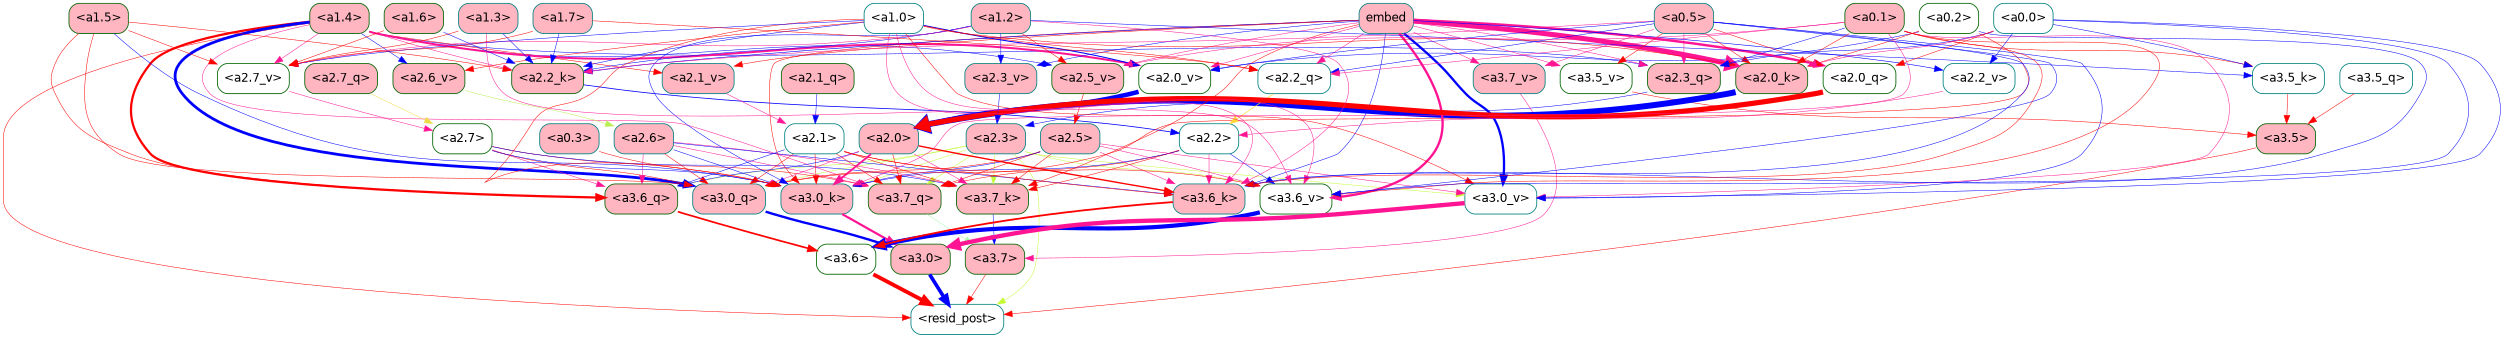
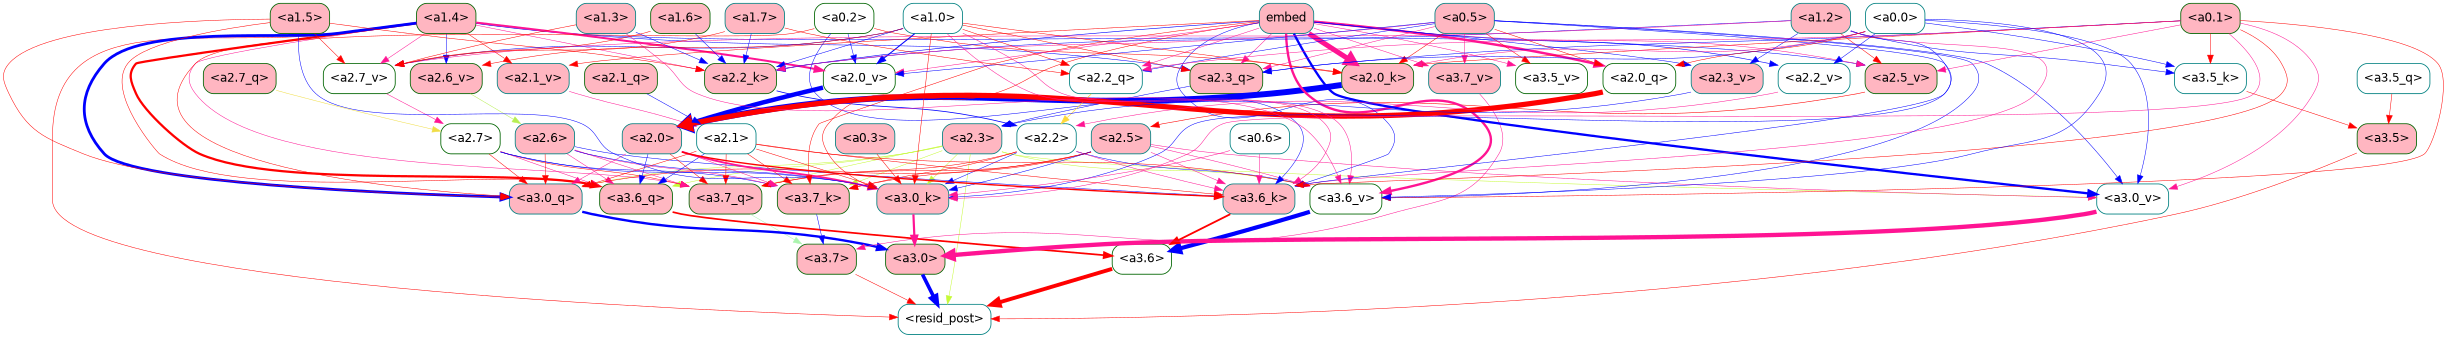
edge "<a1.0>" -> "<a3.0_v>": now "<a1.0>" -> "<a2.3_q>"
edge "<a3.5_v>" -> "<a3.5>": removed
node "<a0.6>": added
